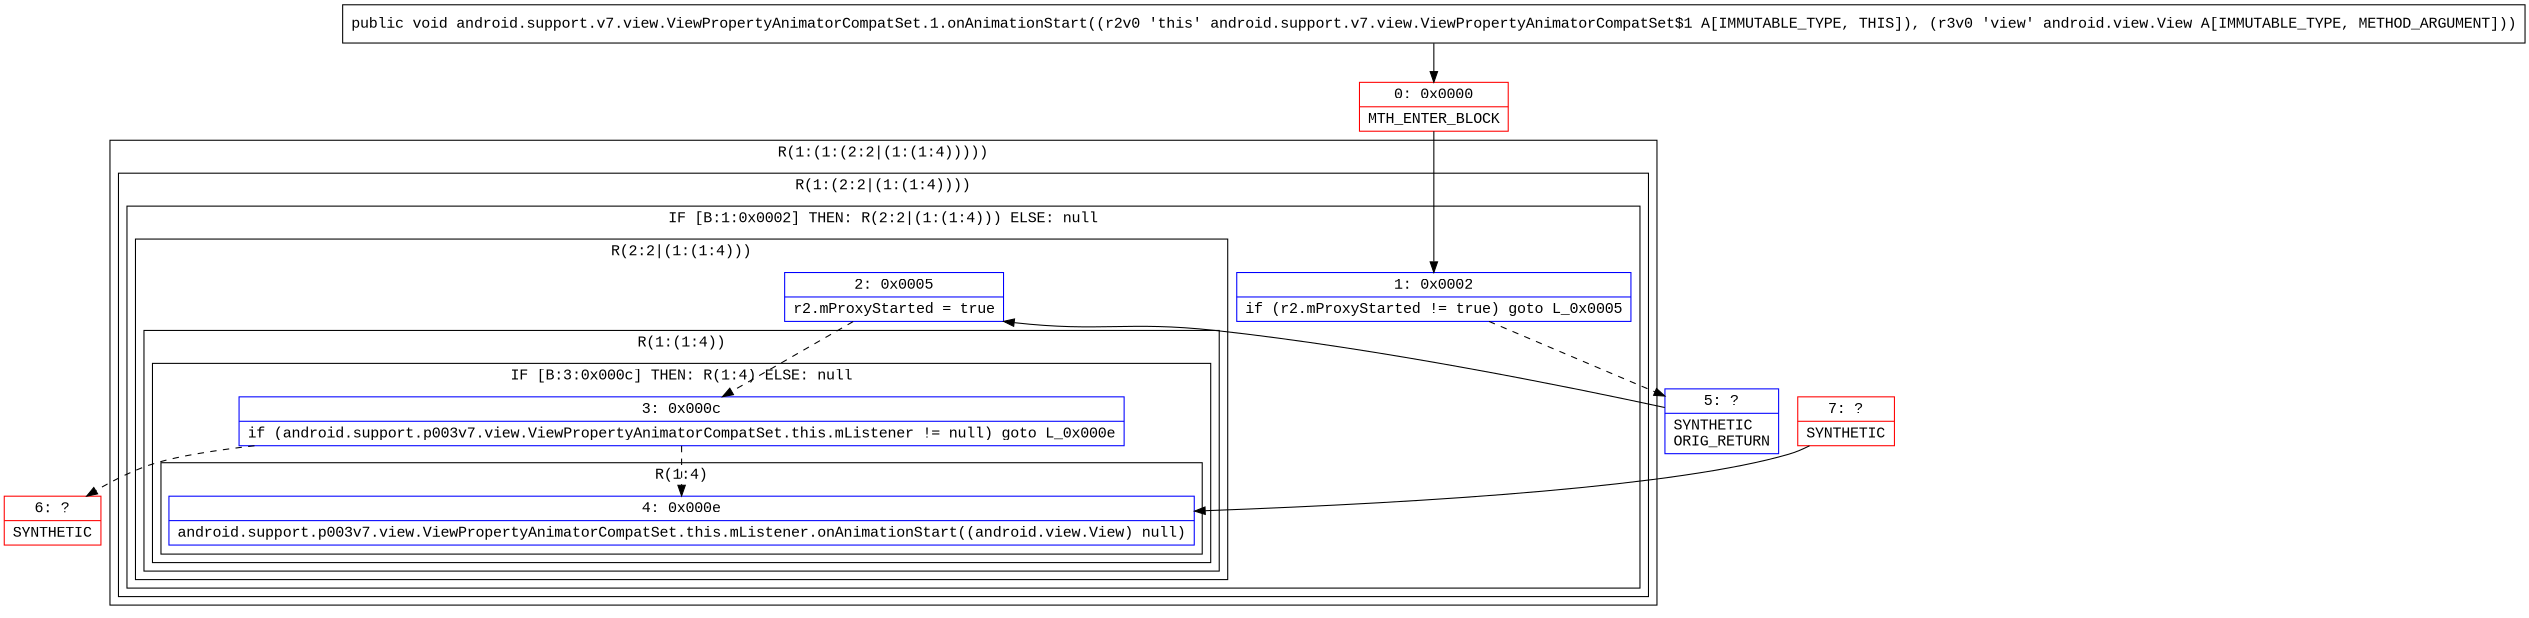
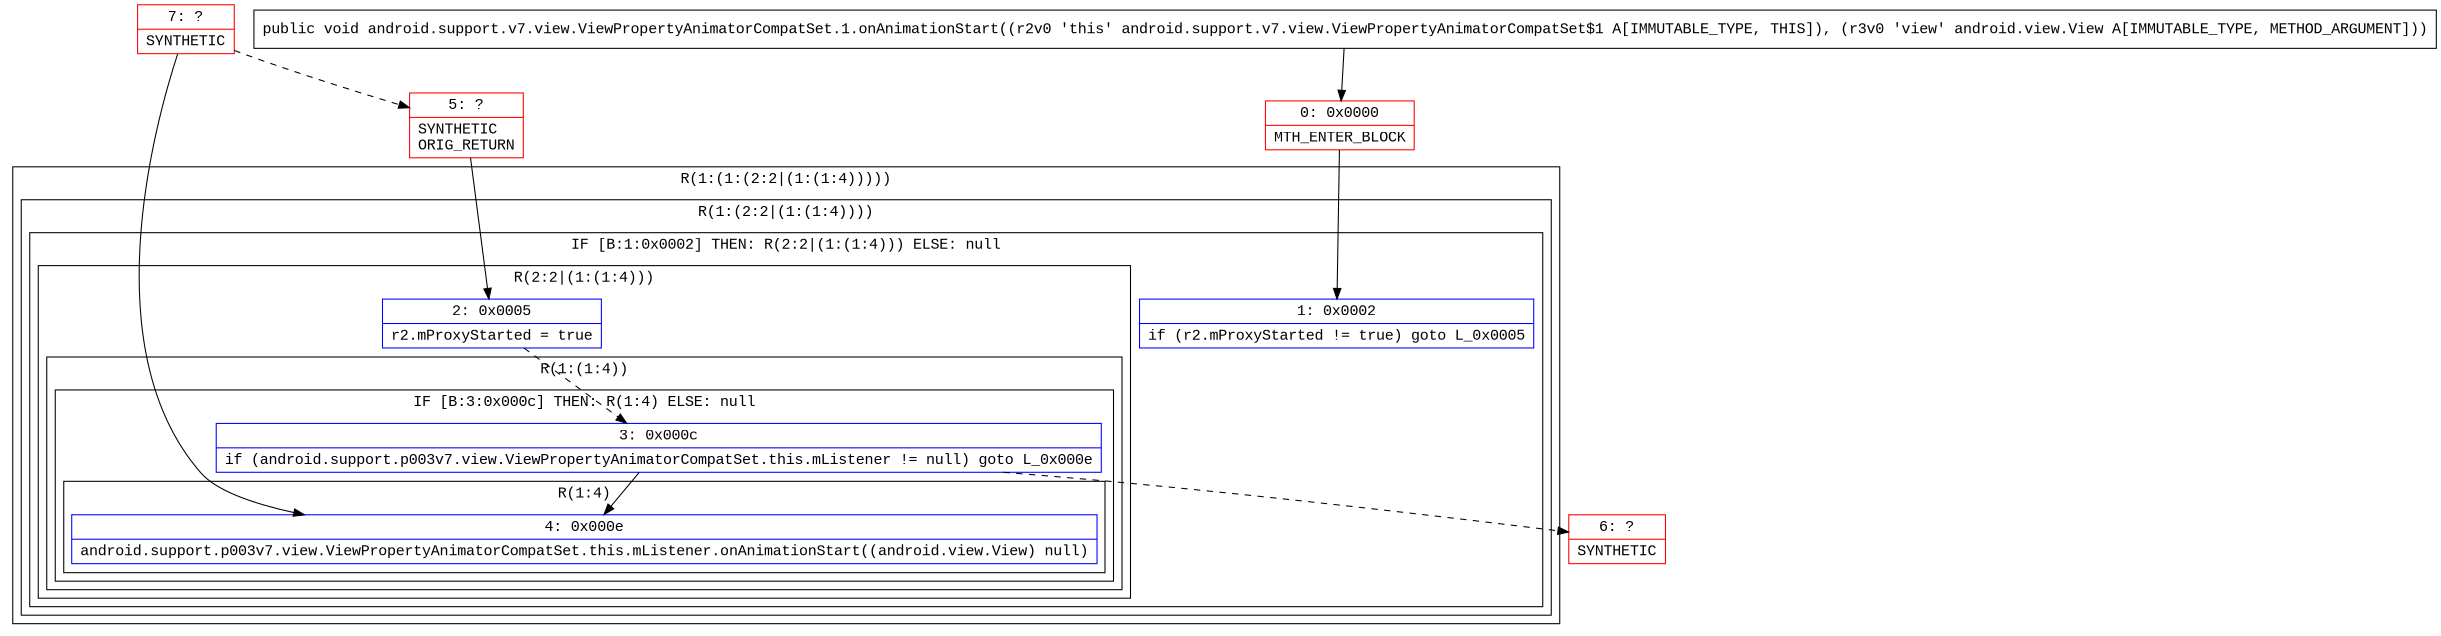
edge "1: 0x0002" -> "5: ?": now "7: ?" -> "5: ?"
node "5: ?": color blue -> red
edge "3: 0x000c" -> "4: 0x000e": style dashed -> solid
